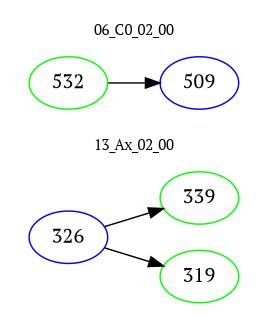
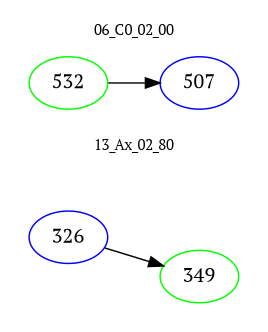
node "509": label "509" -> "507"
cluster "13_Ax_02_00": label "13_Ax_02_00" -> "13_Ax_02_80"
node "339": removed
node "319": label "319" -> "349"
